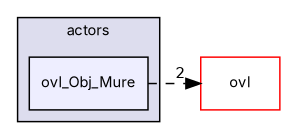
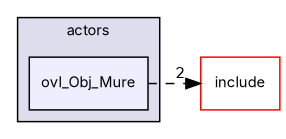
node "ovl": label "ovl" -> "include"
